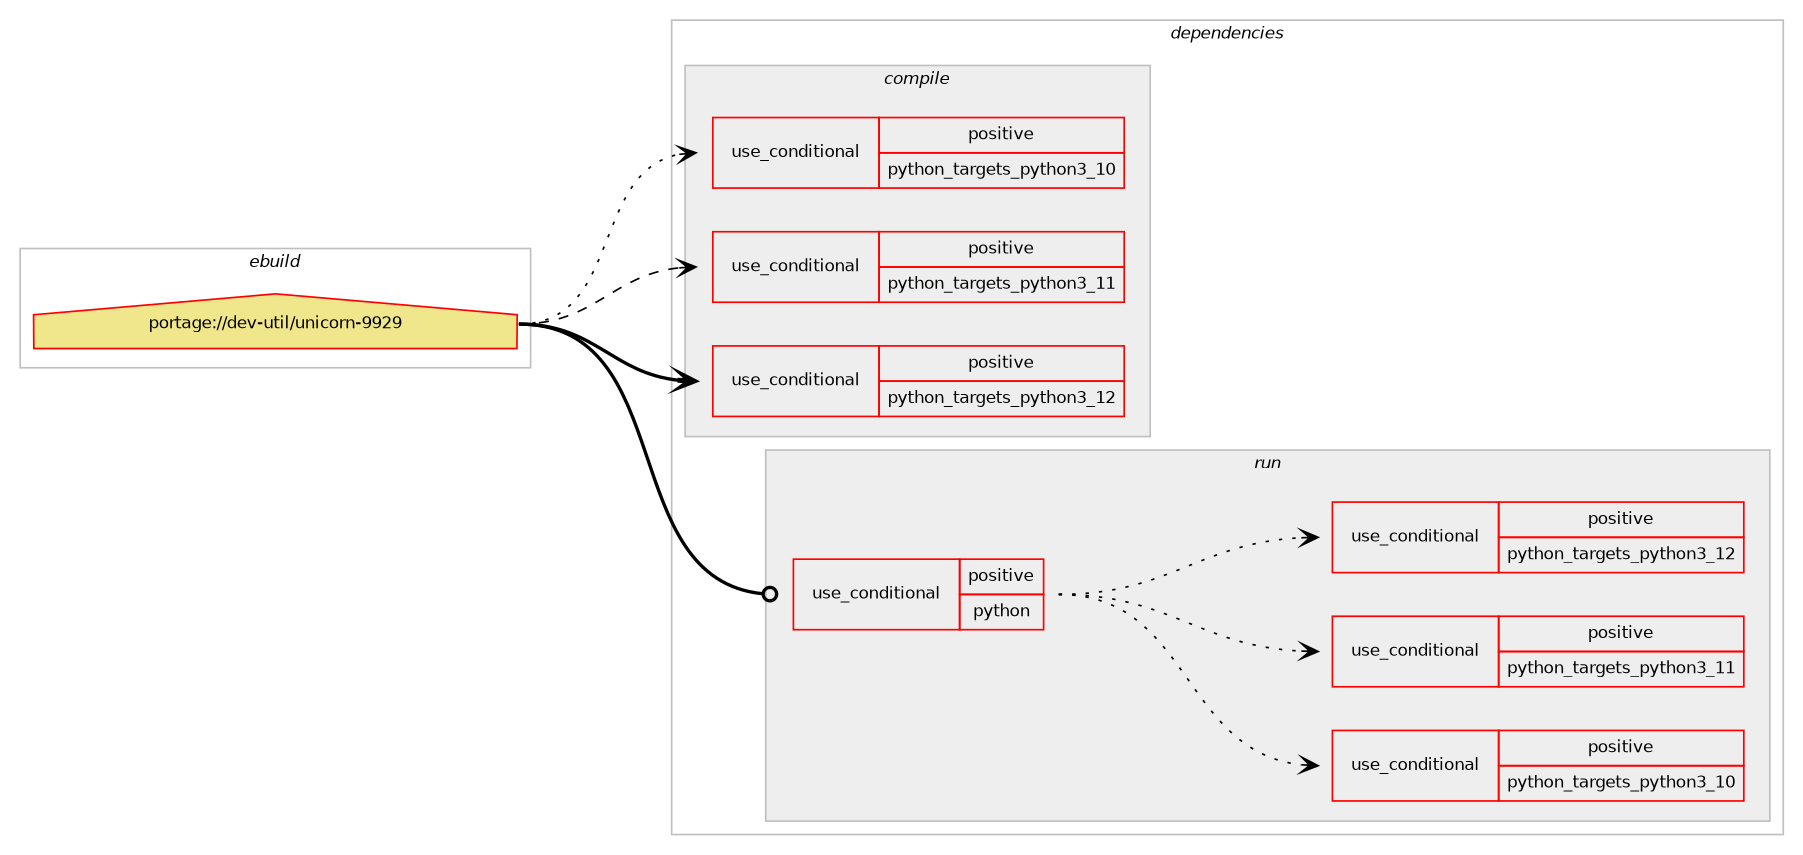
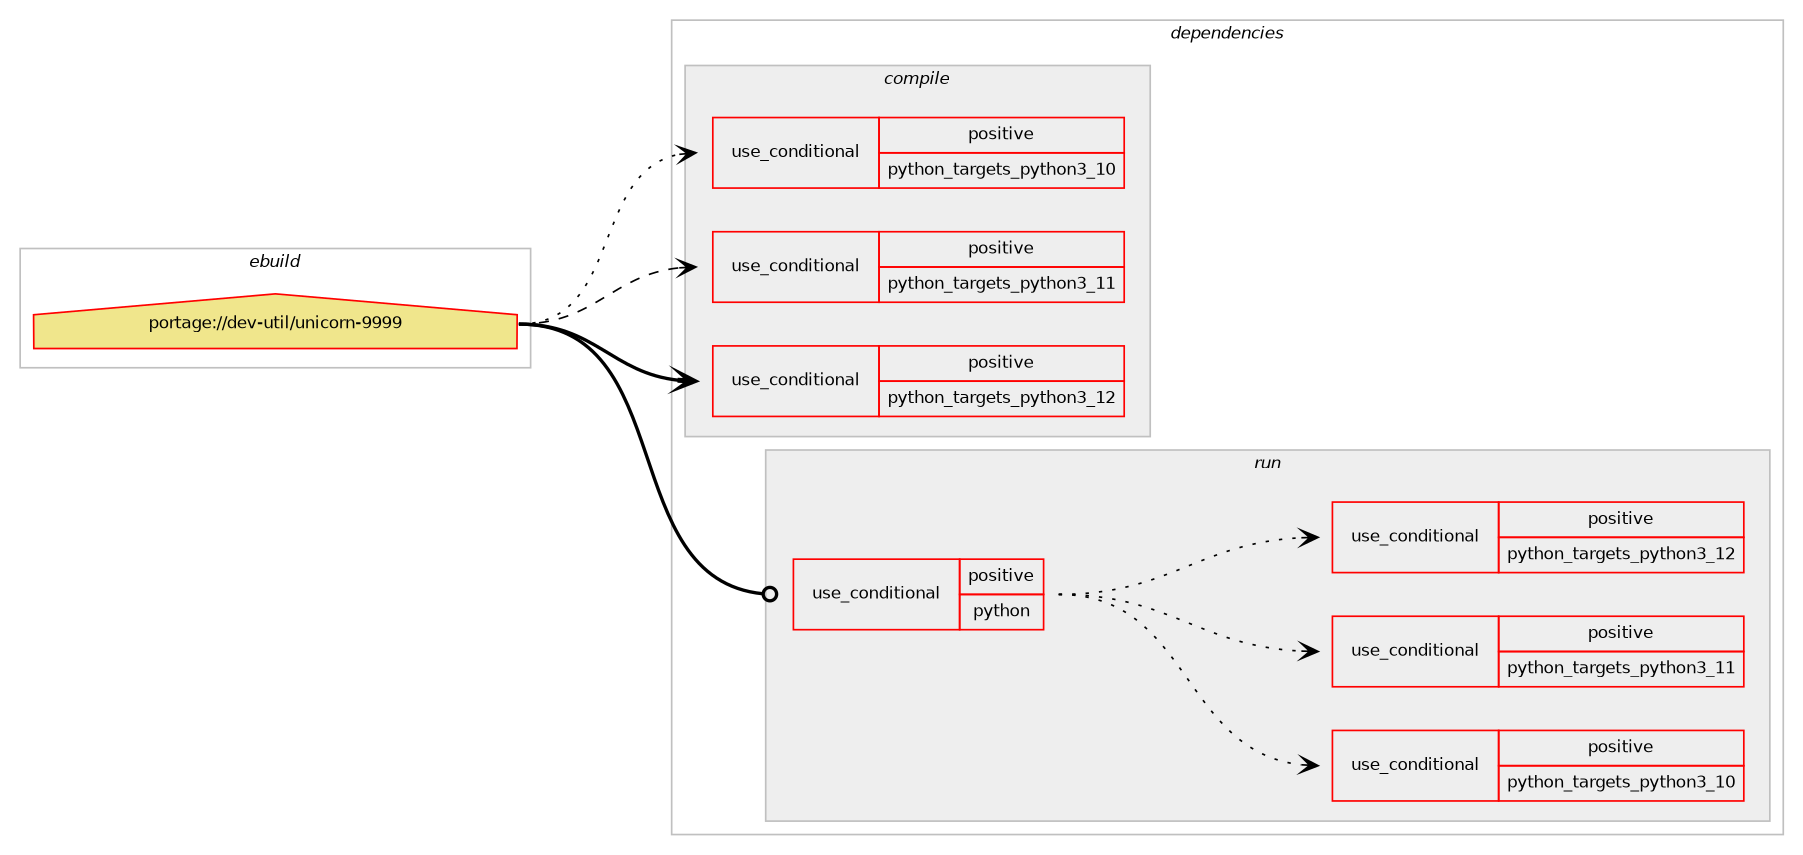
node "portage://dev-util/unicorn-9929": label "portage://dev-util/unicorn-9929" -> "portage://dev-util/unicorn-9999"
